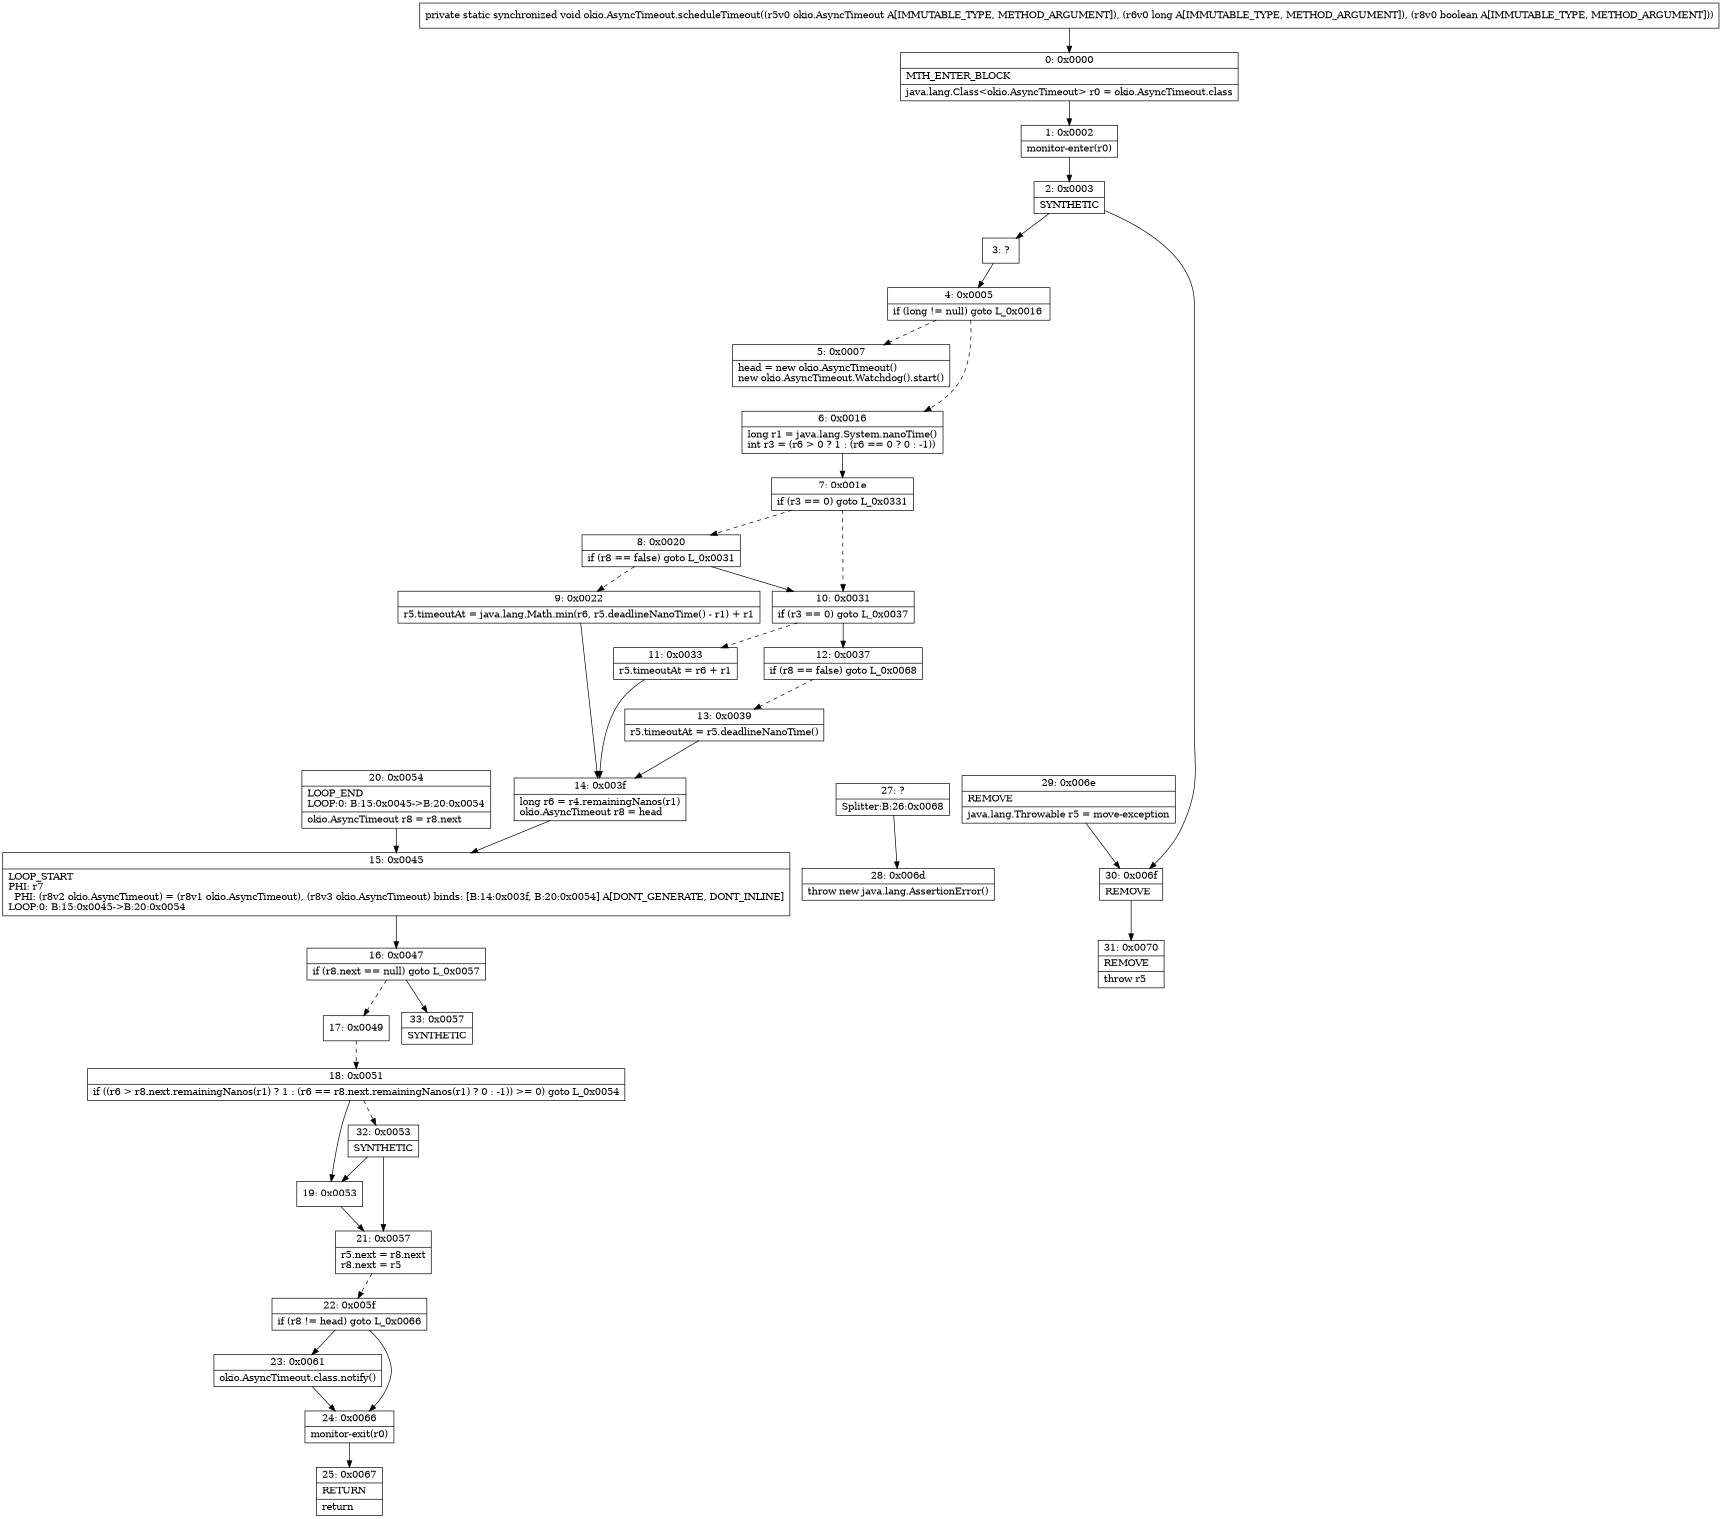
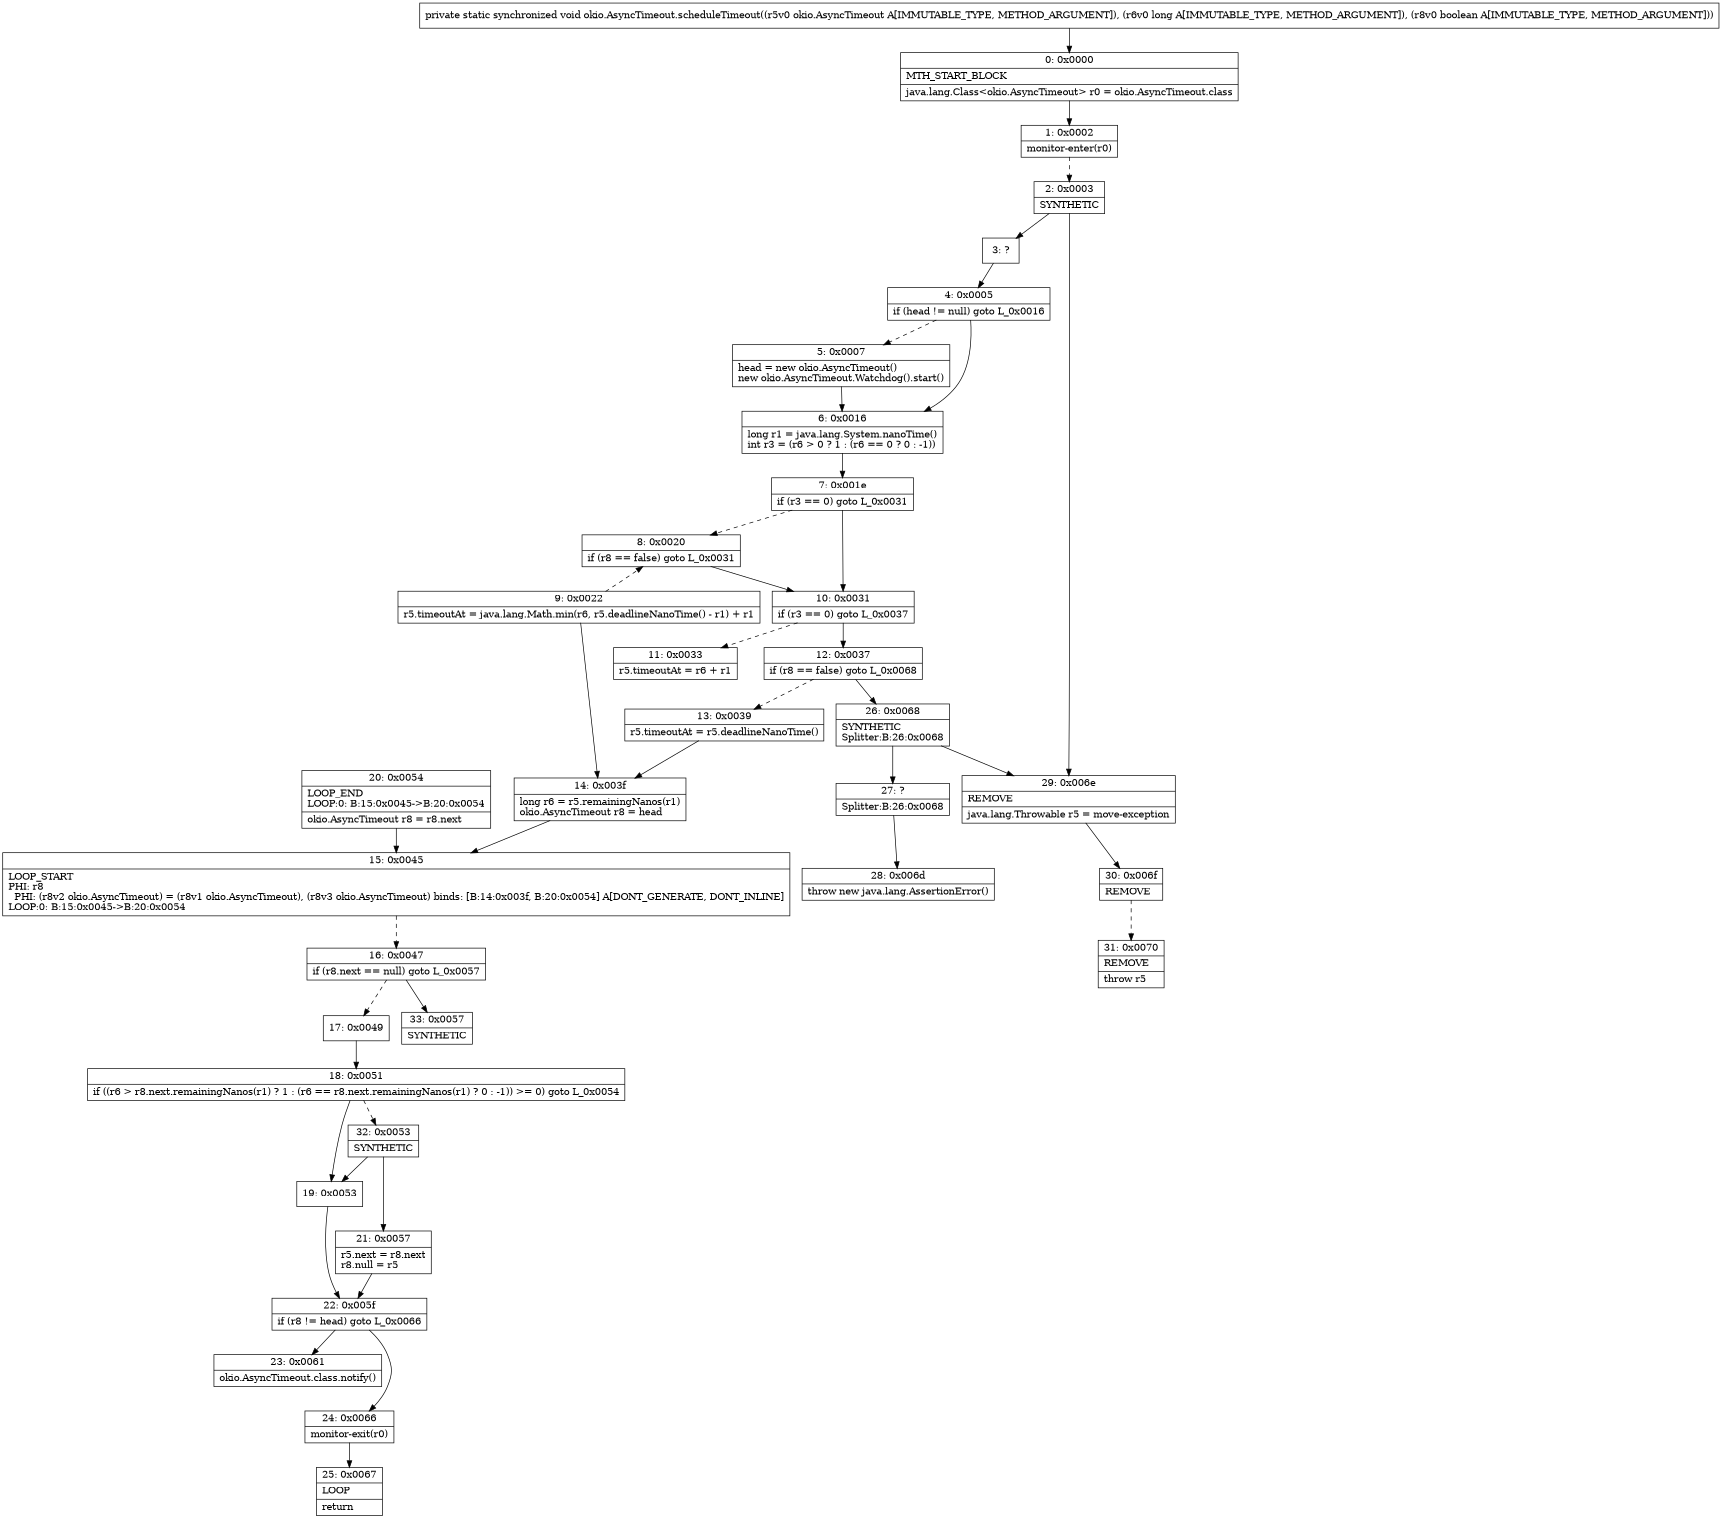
node "0: 0x0000": text "MTH_ENTER_BLOCK" -> "MTH_START_BLOCK"
edge "1: 0x0002" -> "2: 0x0003": style solid -> dashed
node "4: 0x0005": text "if (long != null) goto L_0x0016" -> "if (head != null) goto L_0x0016"
edge "4: 0x0005" -> "6: 0x0016": style dashed -> solid
edge "5: 0x0007" -> "6: 0x0016": added
node "7: 0x001e": text "if (r3 == 0) goto L_0x0331" -> "if (r3 == 0) goto L_0x0031"
edge "2: 0x0003" -> "30: 0x006f": now "2: 0x0003" -> "29: 0x006e"
edge "7: 0x001e" -> "10: 0x0031": style dashed -> solid
edge "8: 0x0020" -> "9: 0x0022": reversed
edge "11: 0x0033" -> "14: 0x003f": removed
node "26: 0x0068": added
node "14: 0x003f": text "long r6 = r4.remainingNanos(r1)" -> "long r6 = r5.remainingNanos(r1)"
node "15: 0x0045": text "PHI: r7" -> "PHI: r8"
edge "30: 0x006f" -> "31: 0x0070": style solid -> dashed
edge "15: 0x0045" -> "16: 0x0047": style solid -> dashed
edge "17: 0x0049" -> "18: 0x0051": style dashed -> solid
edge "19: 0x0053" -> "21: 0x0057": now "19: 0x0053" -> "22: 0x005f"
node "21: 0x0057": text "r8.next = r5" -> "r8.null = r5"
edge "21: 0x0057" -> "22: 0x005f": style dashed -> solid
edge "23: 0x0061" -> "24: 0x0066": removed
node "25: 0x0067": text "RETURN" -> "LOOP"
